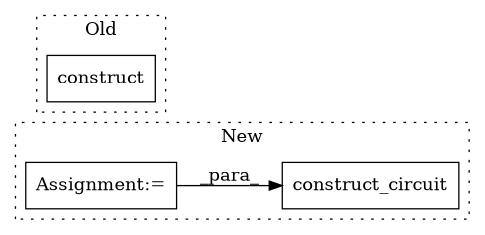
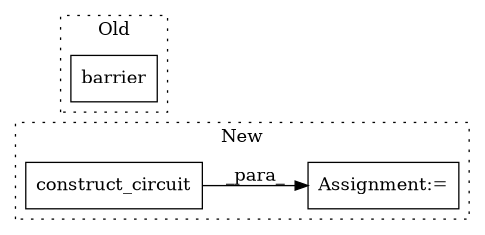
node "construct": label "construct" -> "barrier"
edge "Assignment:=" -> "construct_circuit": reversed
